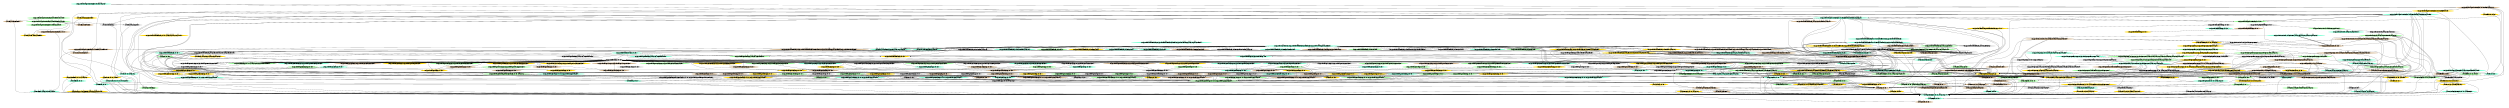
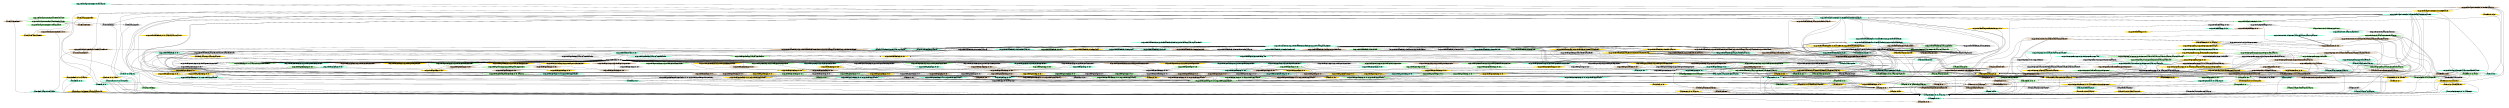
node "<java.lang.Void: void <clinit>()>": removed
